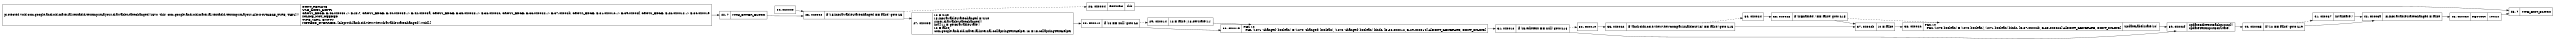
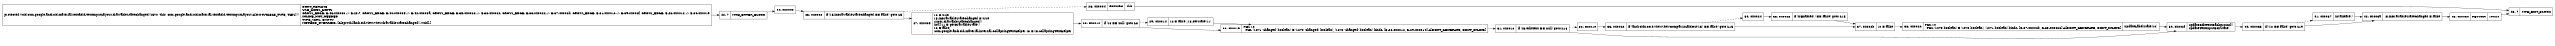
edge "22: ?" -> "25: 0x0002": now "22: ?" -> "24: 0x0000"
edge "35: 0x0028" -> "38: 0x002c": removed
